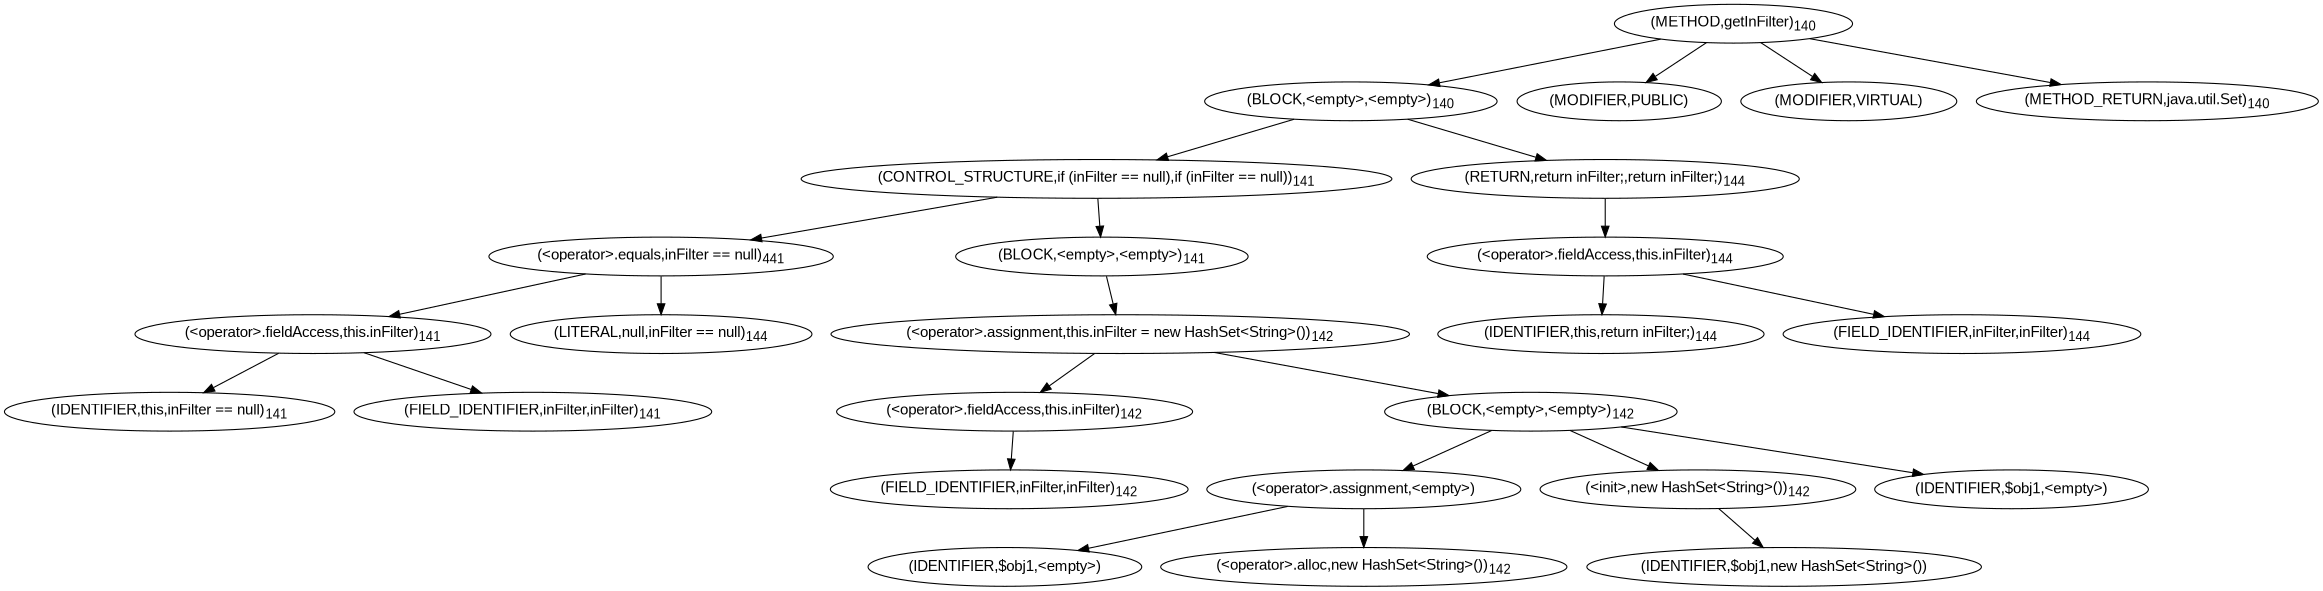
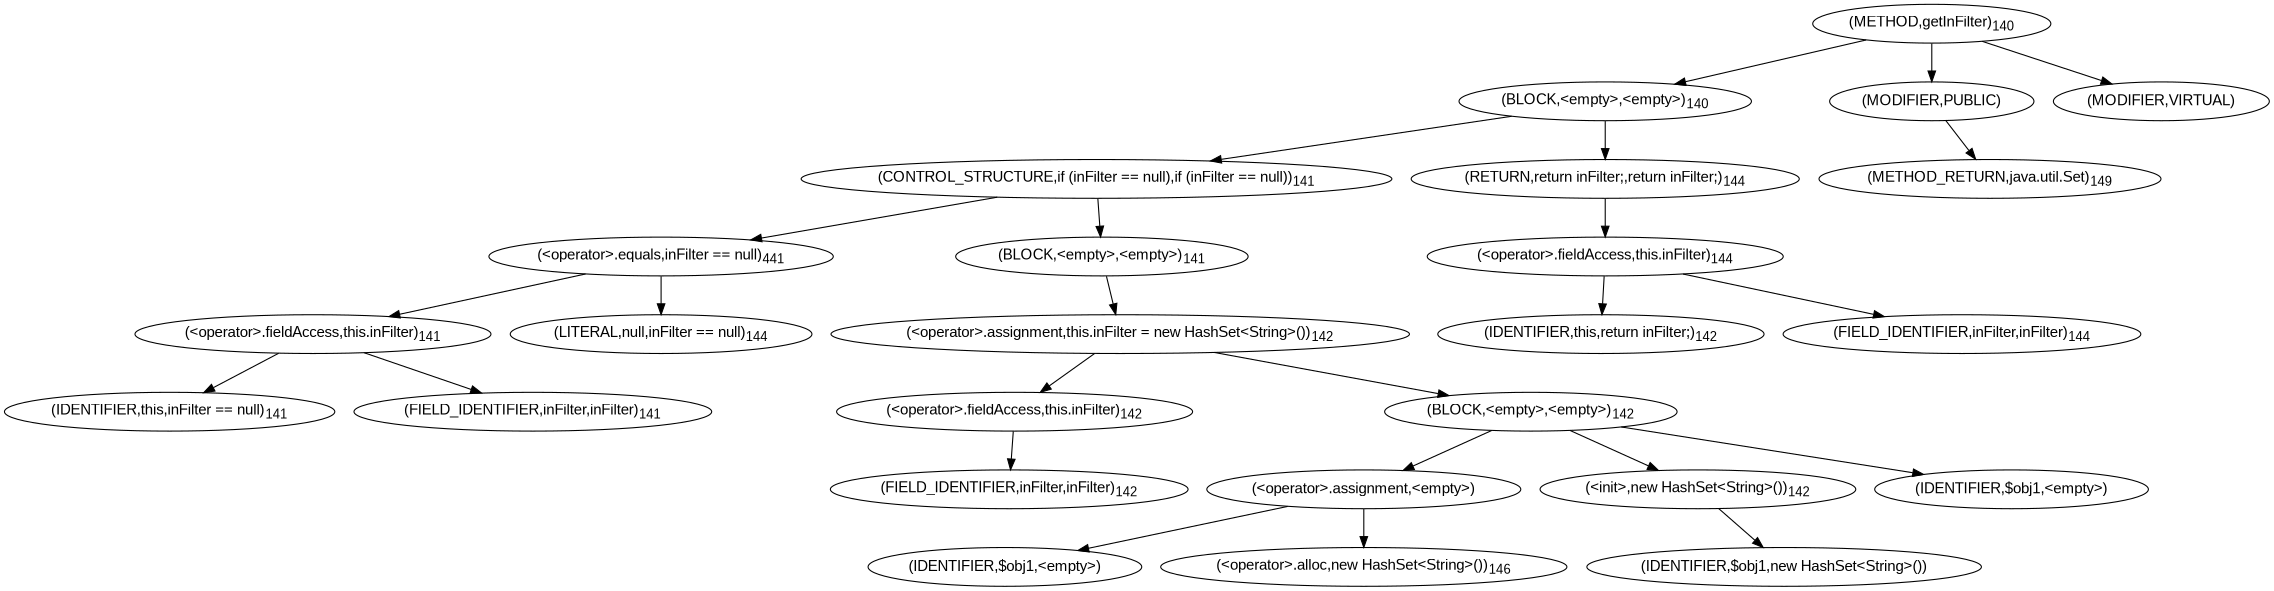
edge "(METHOD,getInFilter)" -> "(METHOD_RETURN,java.util.Set)": now "(MODIFIER,PUBLIC)" -> "(METHOD_RETURN,java.util.Set)"
node "(METHOD_RETURN,java.util.Set)": text "140" -> "149"
node "(IDENTIFIER,this,return inFilter;)": text "144" -> "142"
node "(<operator>.alloc,new HashSet<String>())": text "142" -> "146"
